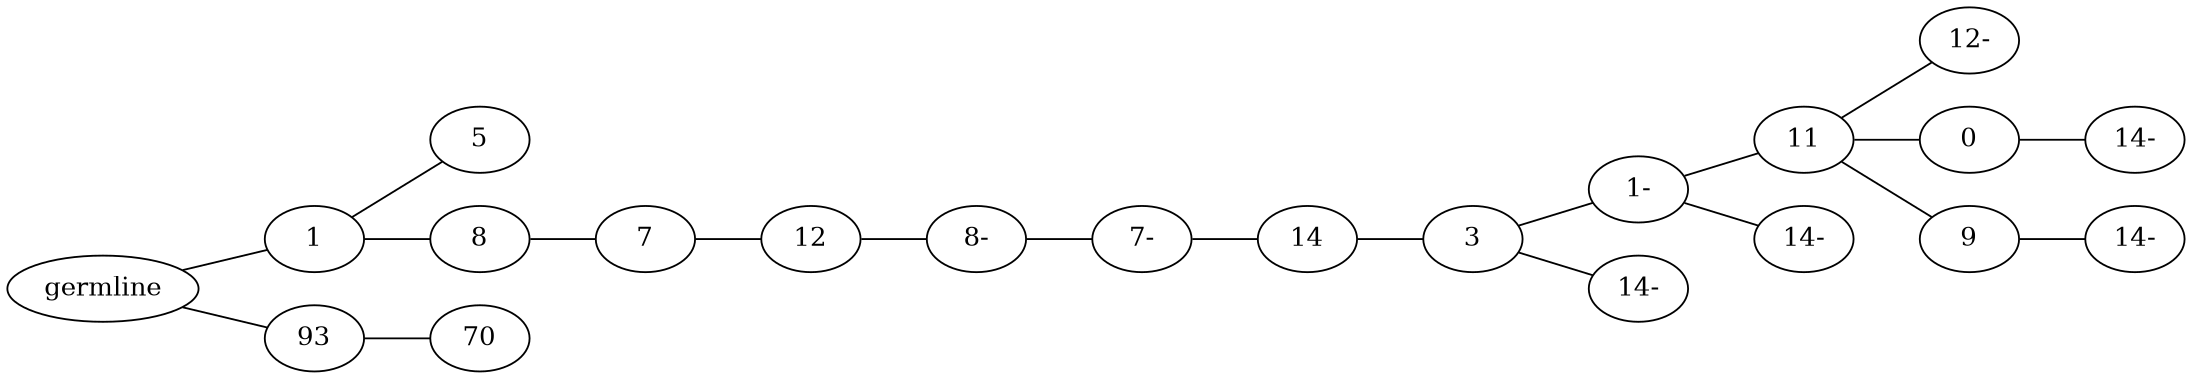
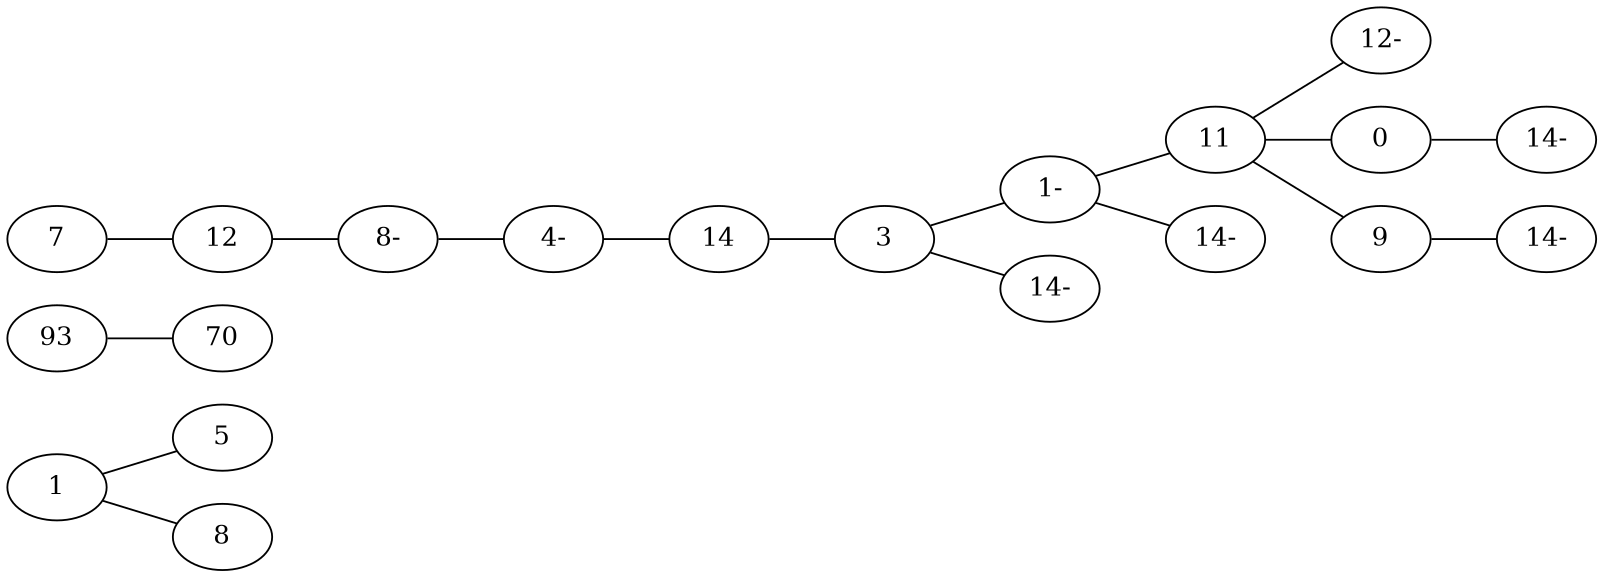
edge "8" -- "7": removed
node "7-": label "7-" -> "4-"
node "germline": removed
